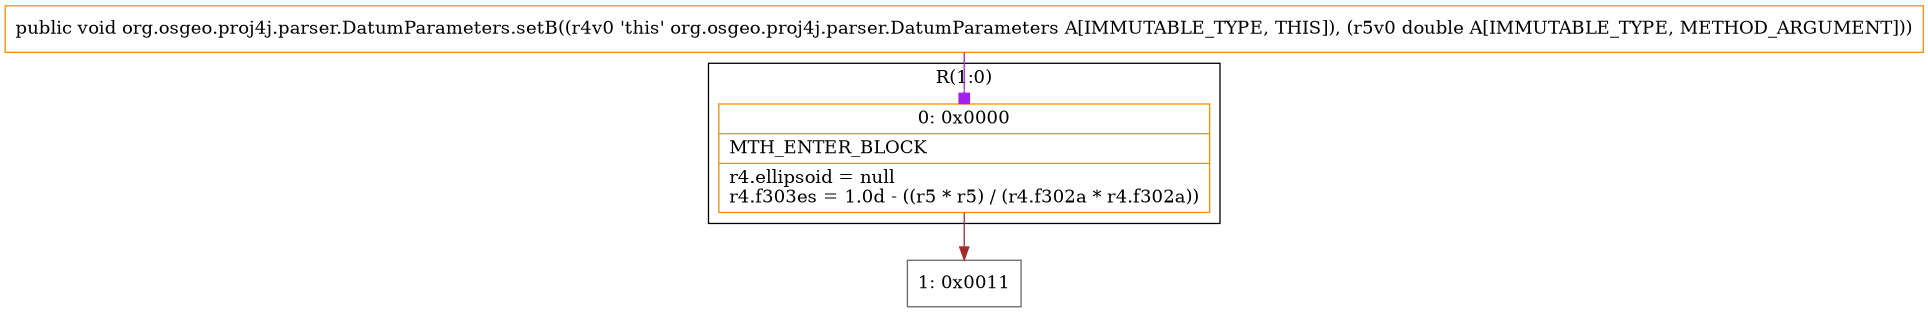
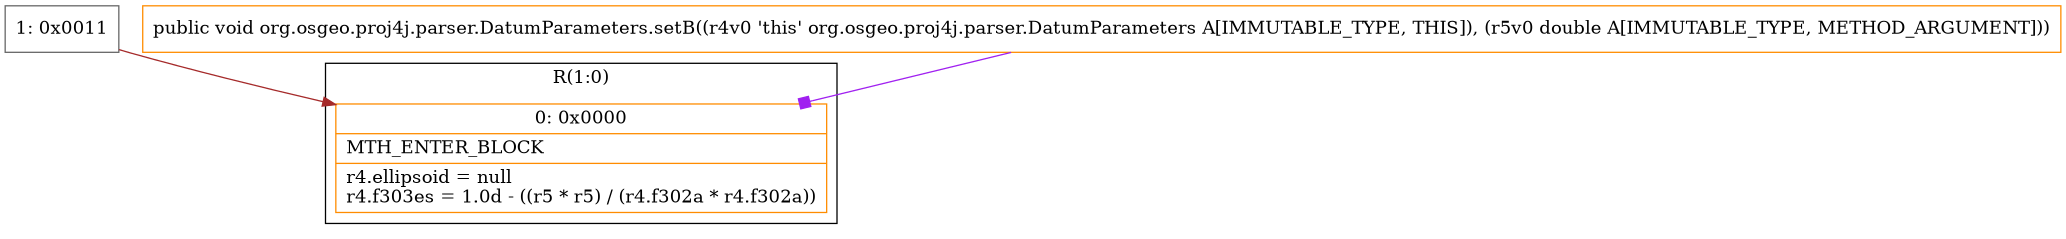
edge "0: 0x0000" -> "1: 0x0011": reversed
